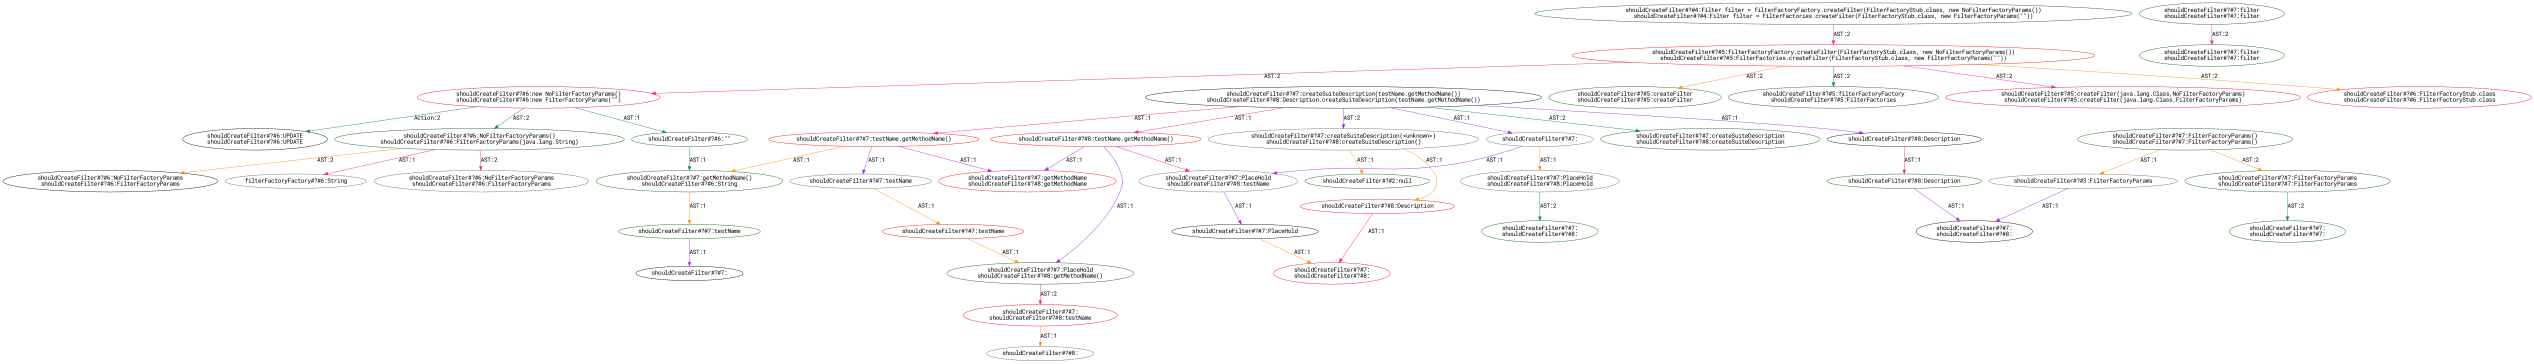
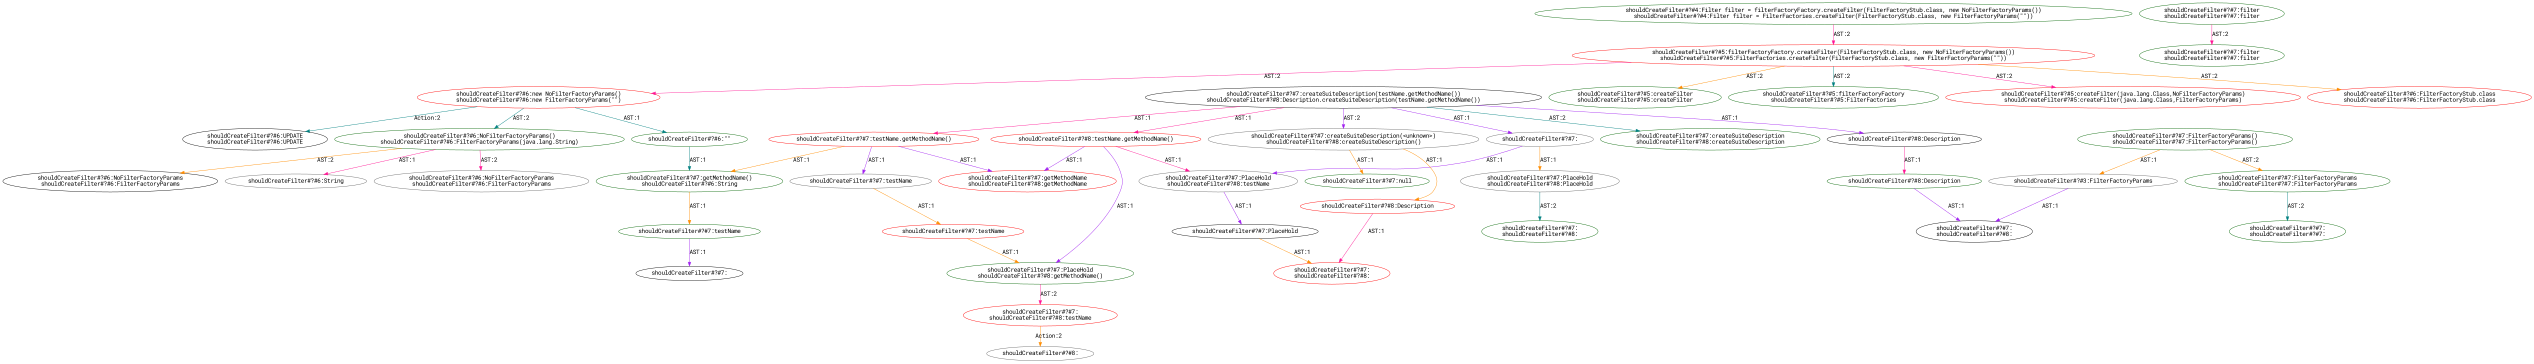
node "filterFactoryFactory#?#6:String": label "filterFactoryFactory#?#6:String" -> "shouldCreateFilter#?#6:String"
node "shouldCreateFilter#?#2:null": label "shouldCreateFilter#?#2:null" -> "shouldCreateFilter#?#7:null"
edge "shouldCreateFilter#?#7: shouldCreateFilter#?#8:testName" -> "shouldCreateFilter#?#8:": label "AST:1" -> "Action:2"
